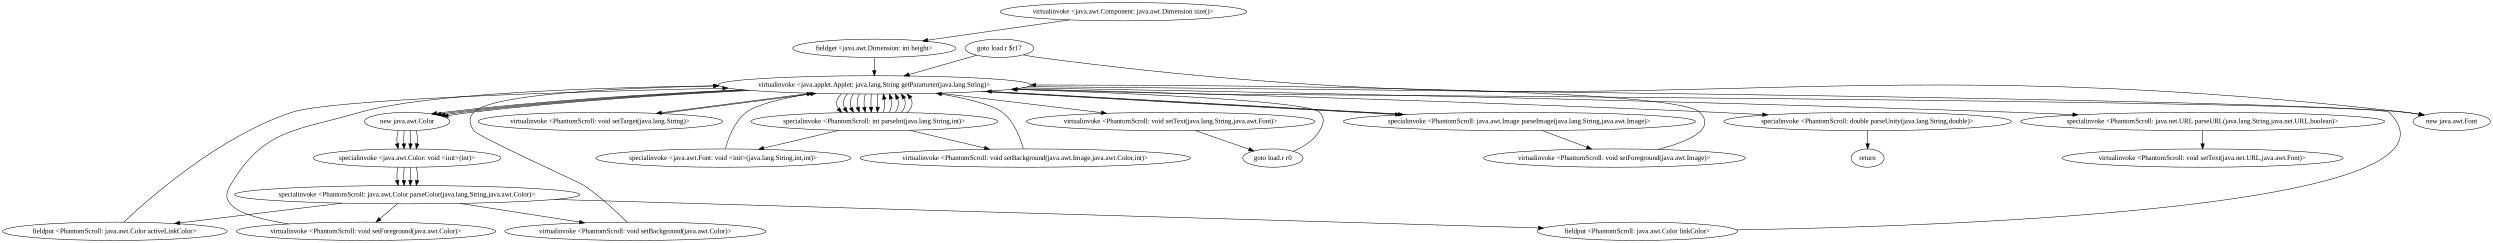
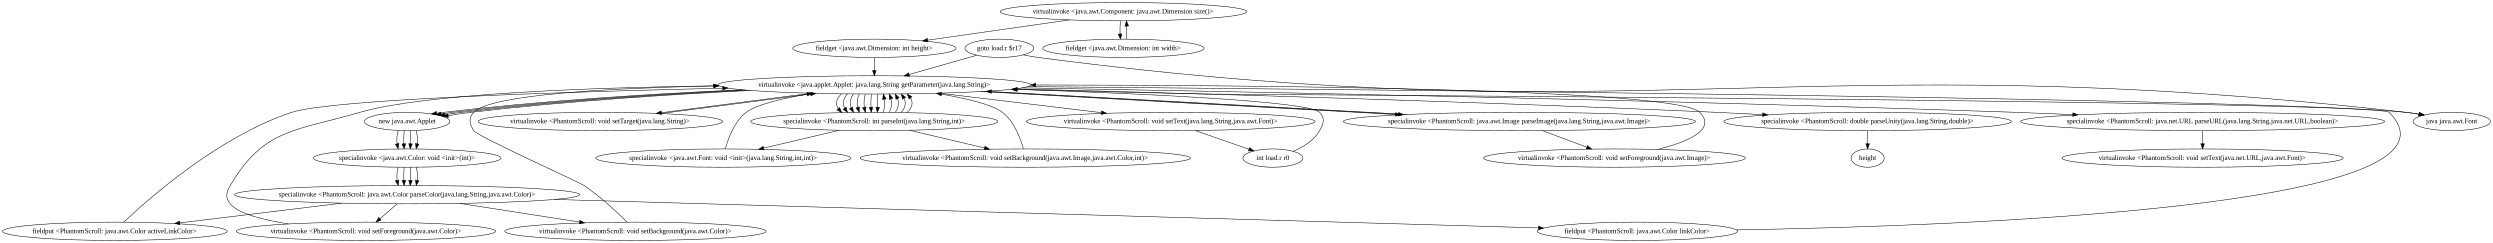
node "fieldget <java.awt.Dimension: int width>": added
node "new java.awt.Color": label "new java.awt.Color" -> "new java.awt.Applet"
node "new java.awt.Font": label "new java.awt.Font" -> "java java.awt.Font"
node "goto load.r r0": label "goto load.r r0" -> "int load.r r0"
node "return": label "return" -> "height"
